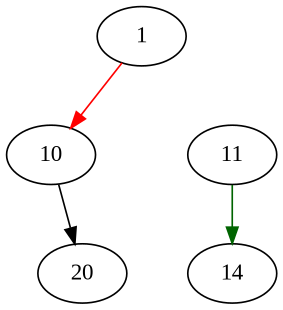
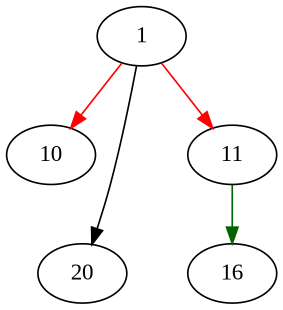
edge "1" -> "11": added
edge "10" -> "20": now "1" -> "20"
node "14": label "14" -> "16"
